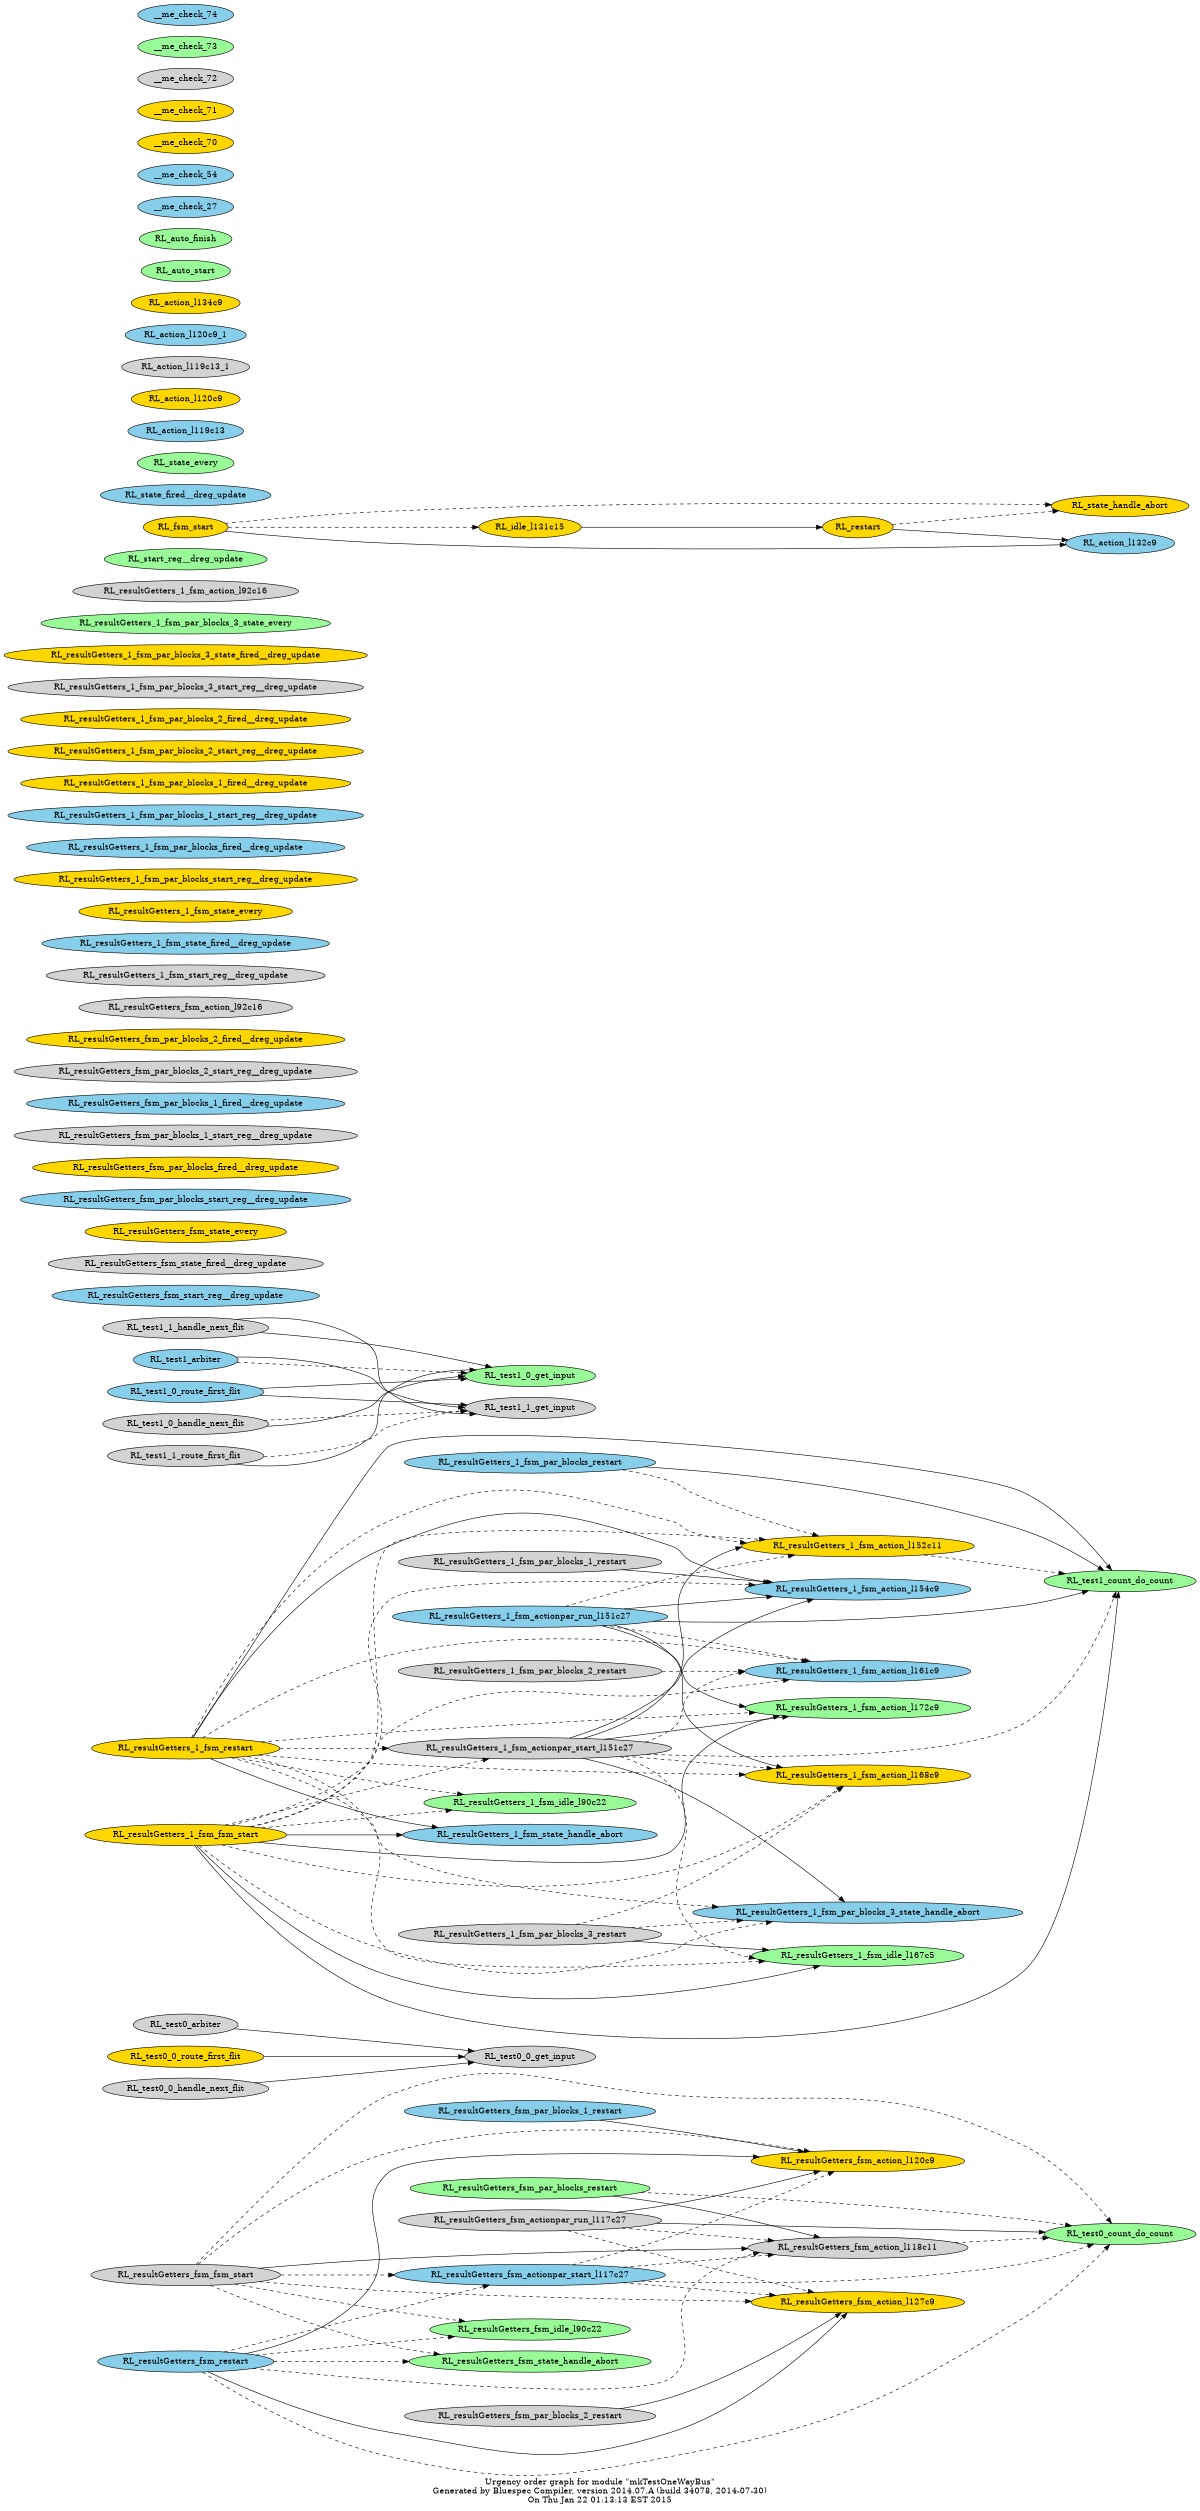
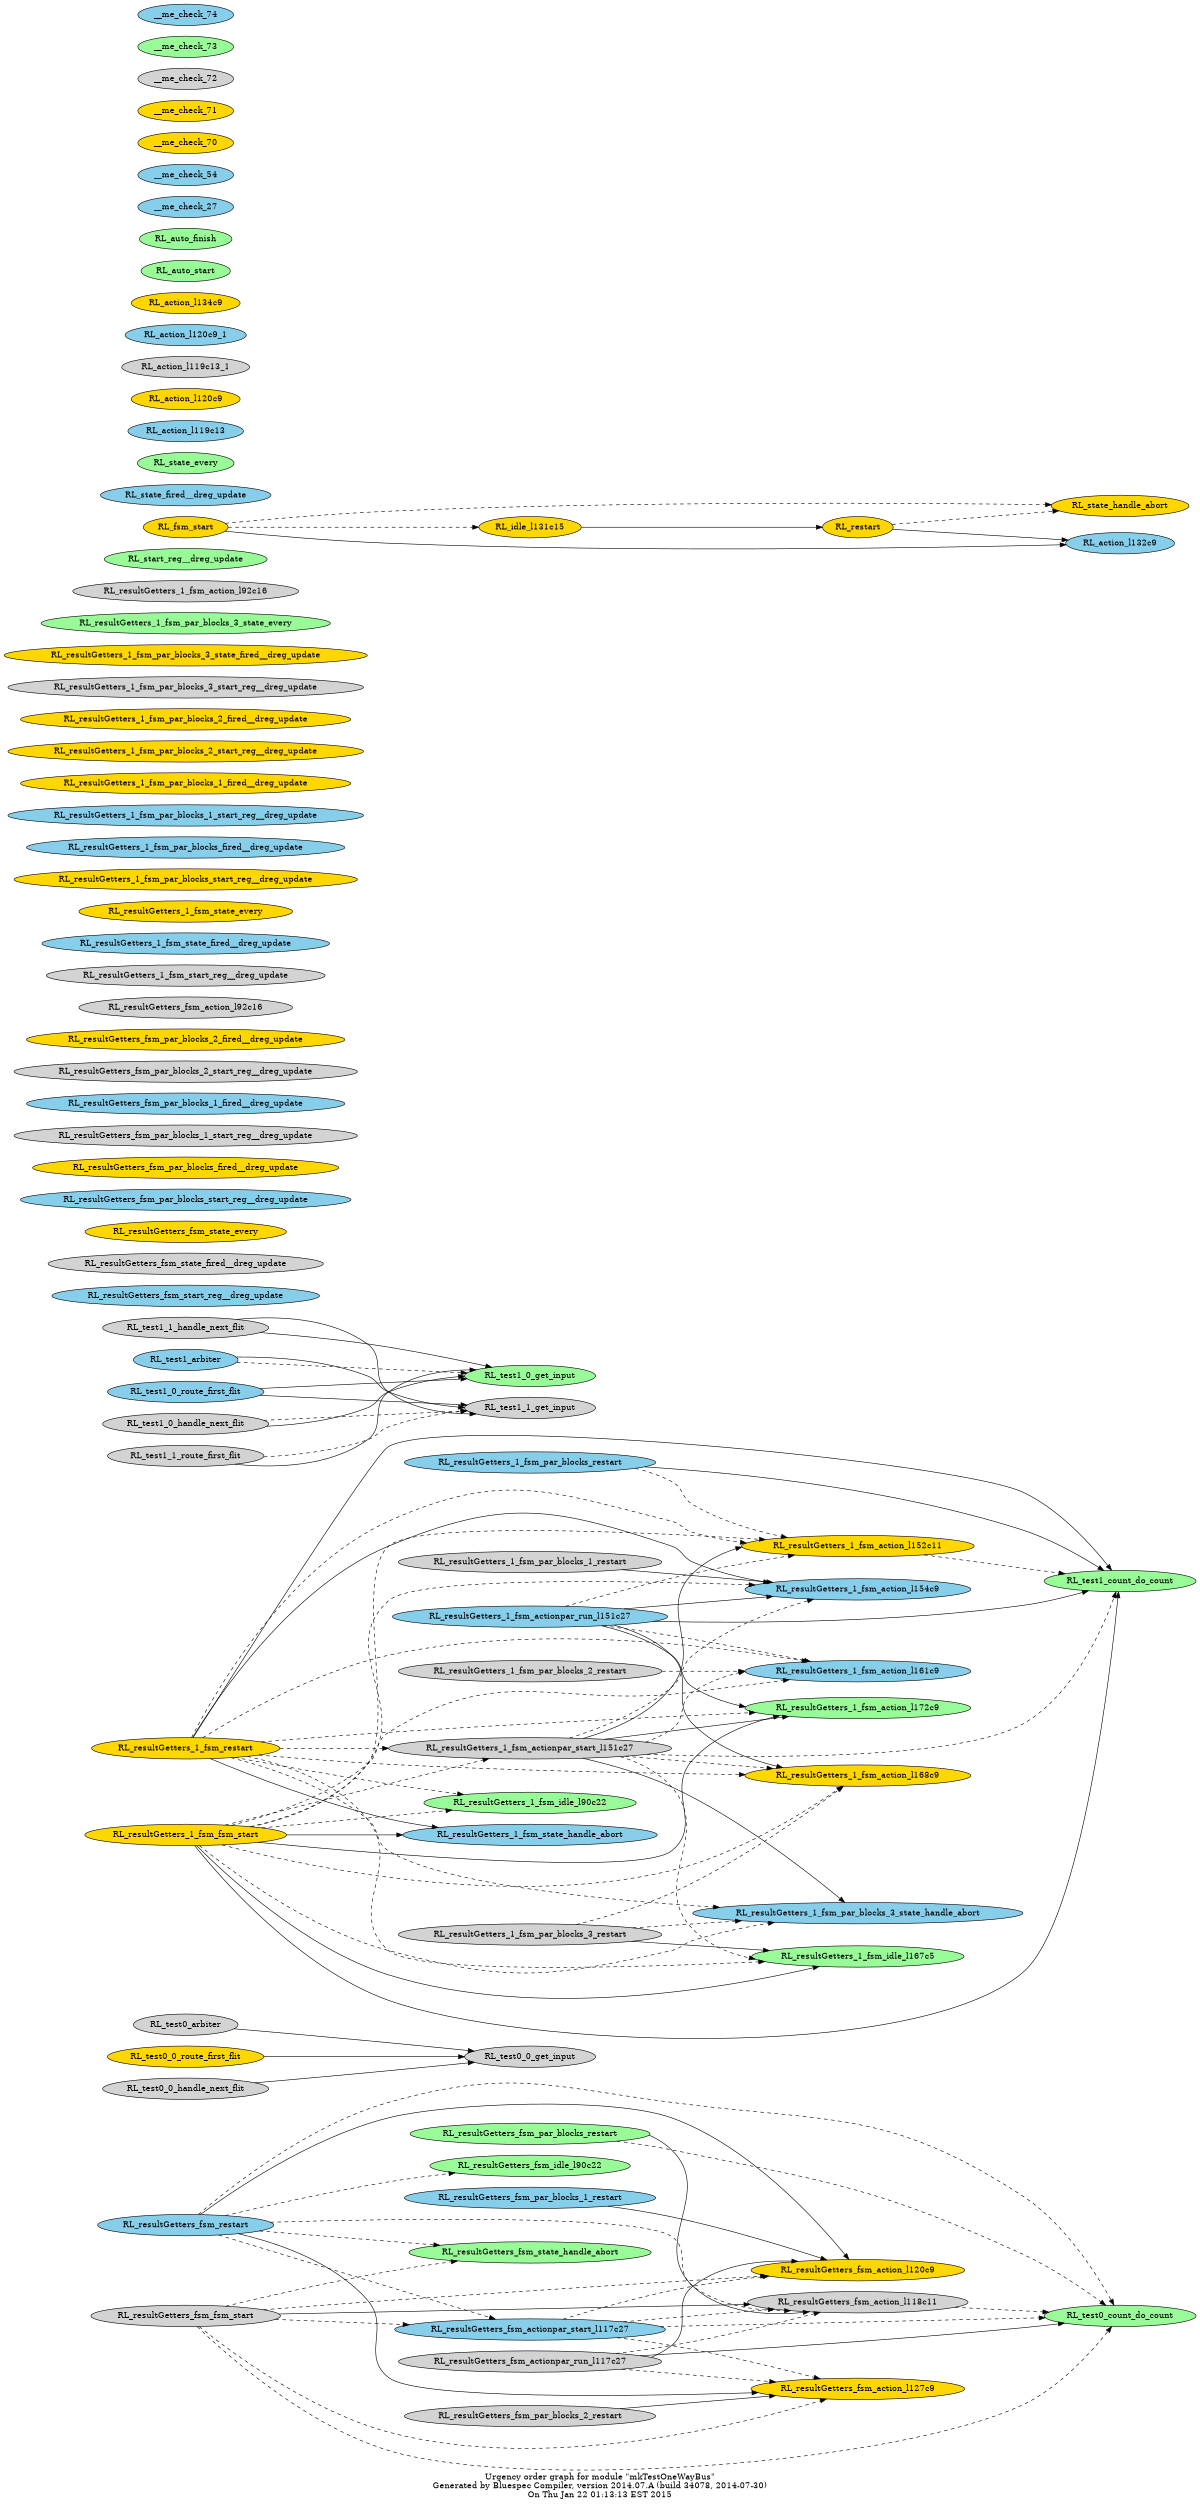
edge "RL_resultGetters_1_fsm_actionpar_start_l151c27" -> "RL_resultGetters_1_fsm_action_l154c9": style solid -> dashed
edge "RL_resultGetters_fsm_fsm_start" -> "RL_resultGetters_fsm_idle_l90c22": removed
